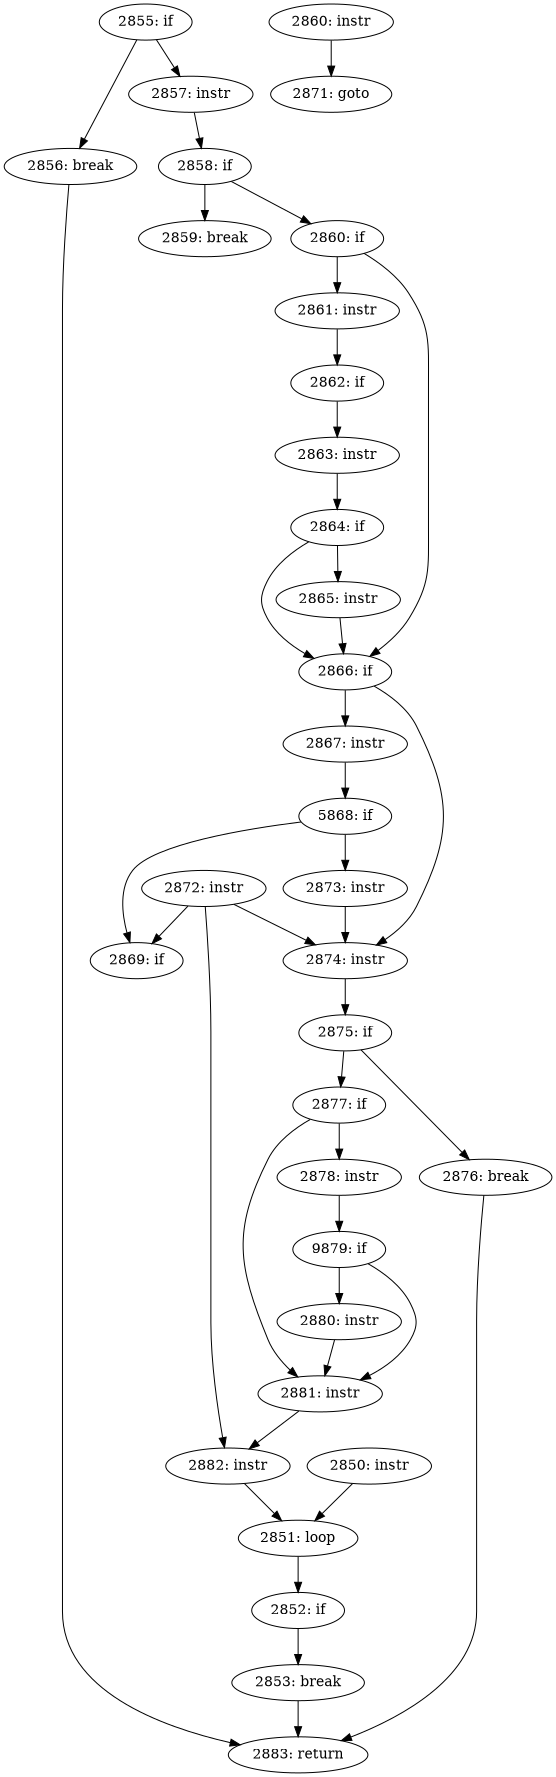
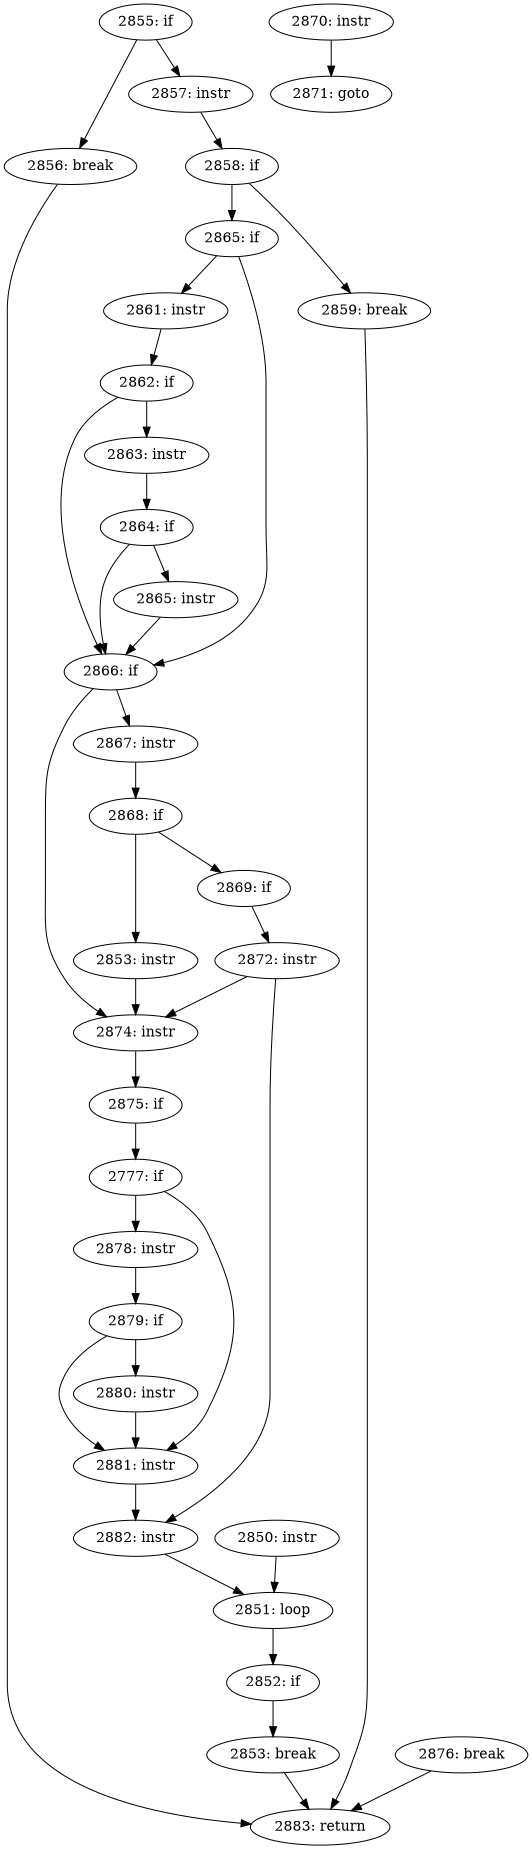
node "2860: instr": label "2860: instr" -> "2870: instr"
node "2860: if": label "2860: if" -> "2865: if"
edge "2862: if" -> "2866: if": added
node "5868: if": label "5868: if" -> "2868: if"
node "2873: instr": label "2873: instr" -> "2853: instr"
edge "2872: instr" -> "2869: if": reversed
edge "2859: break" -> "2883: return": added
edge "2875: if" -> "2876: break": removed
node "2877: if": label "2877: if" -> "2777: if"
node "9879: if": label "9879: if" -> "2879: if"
